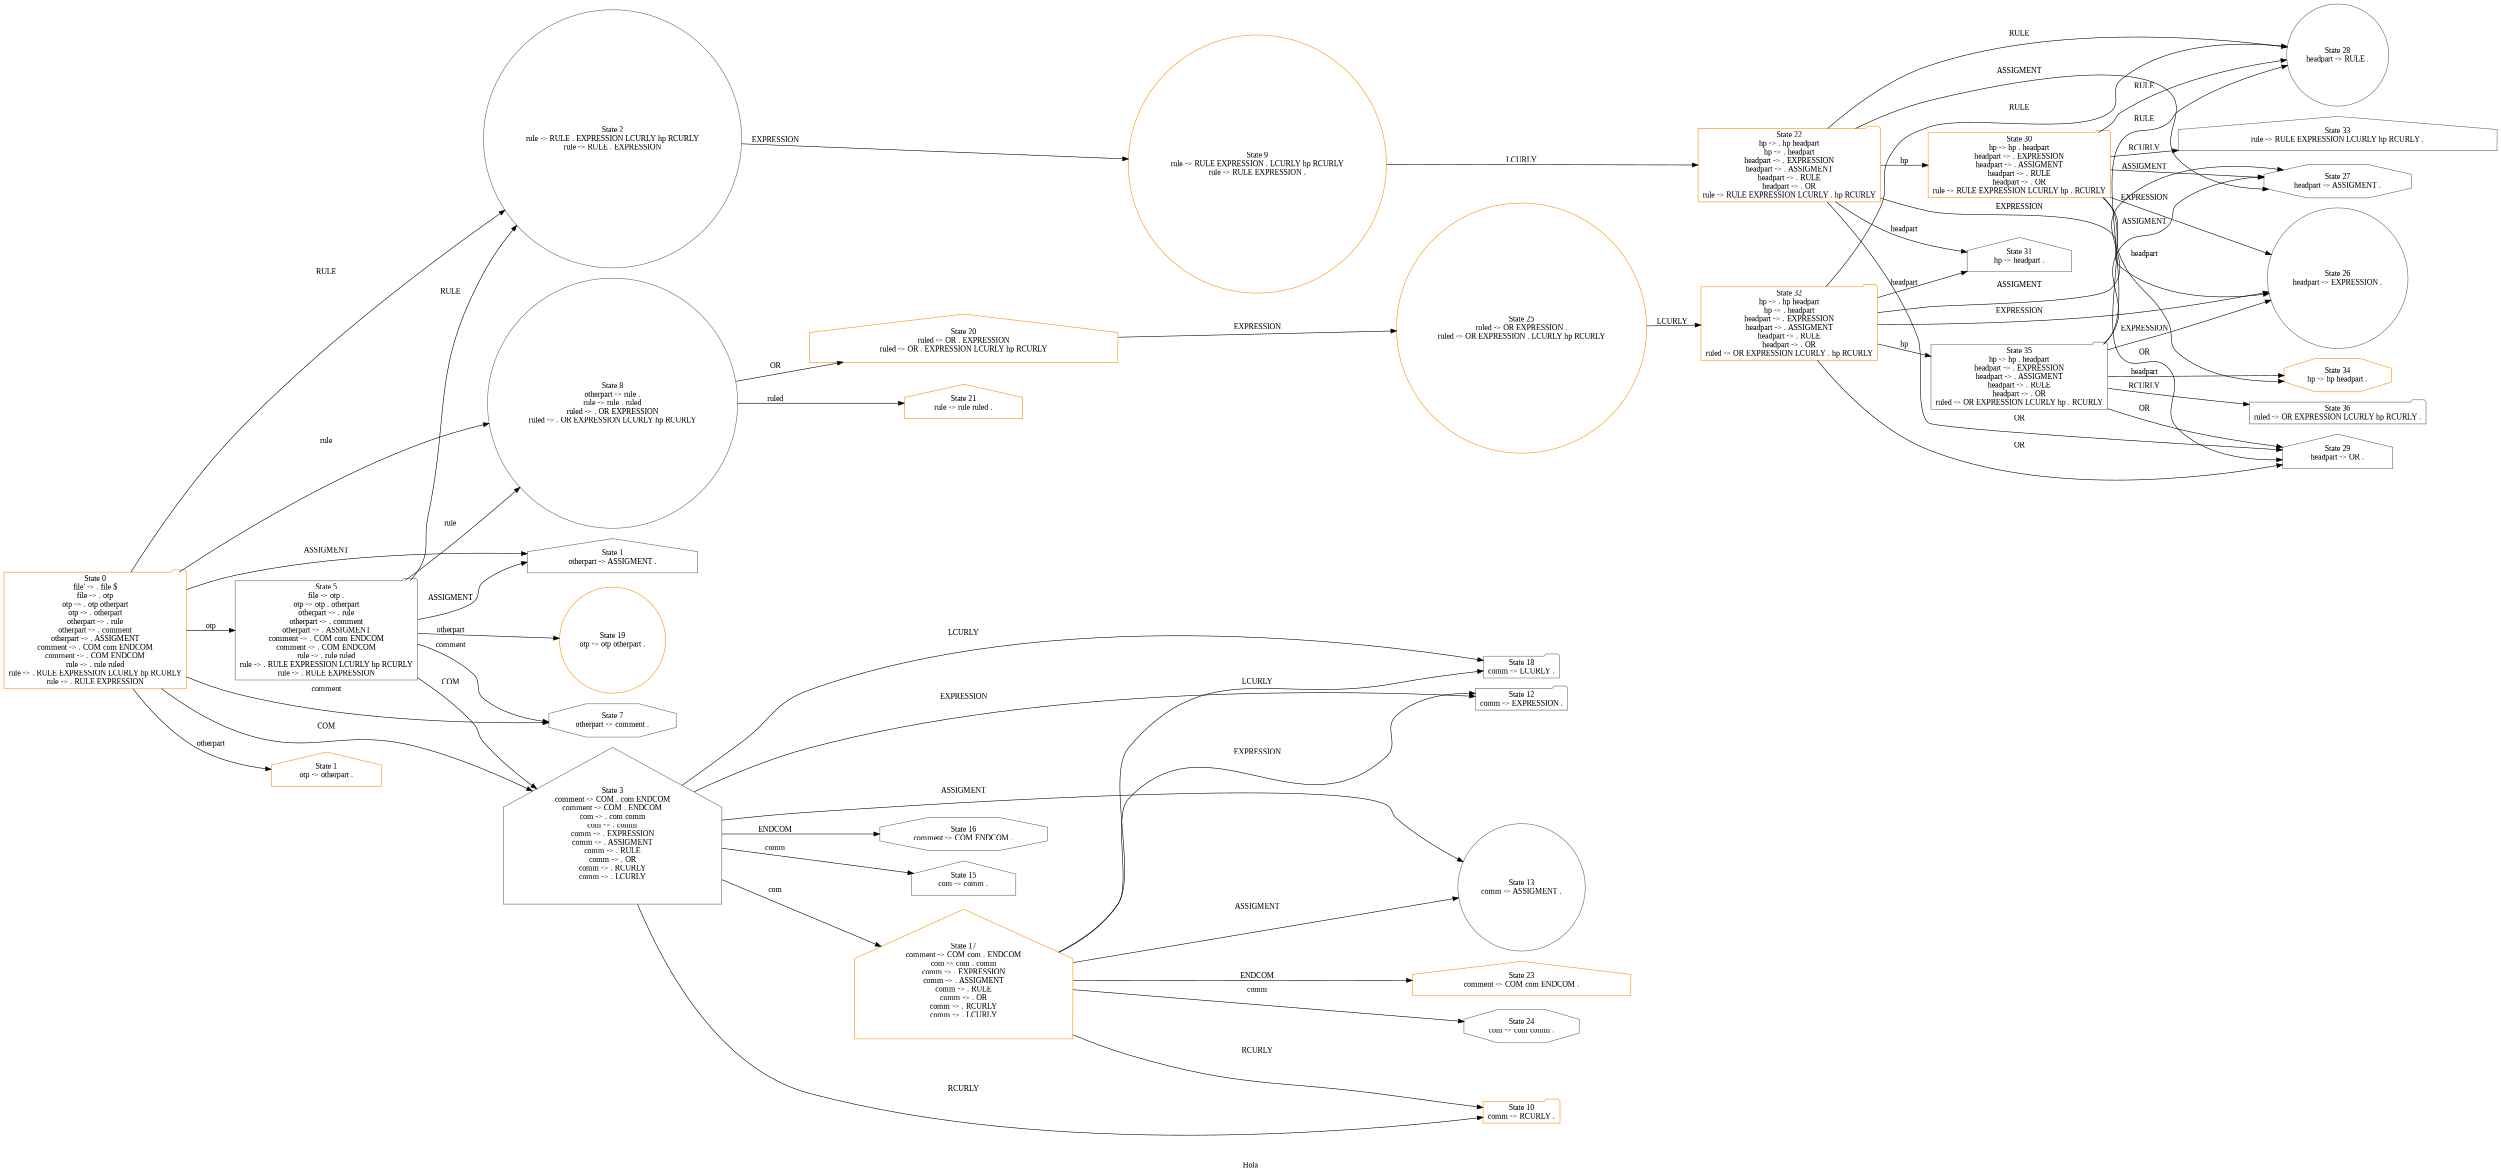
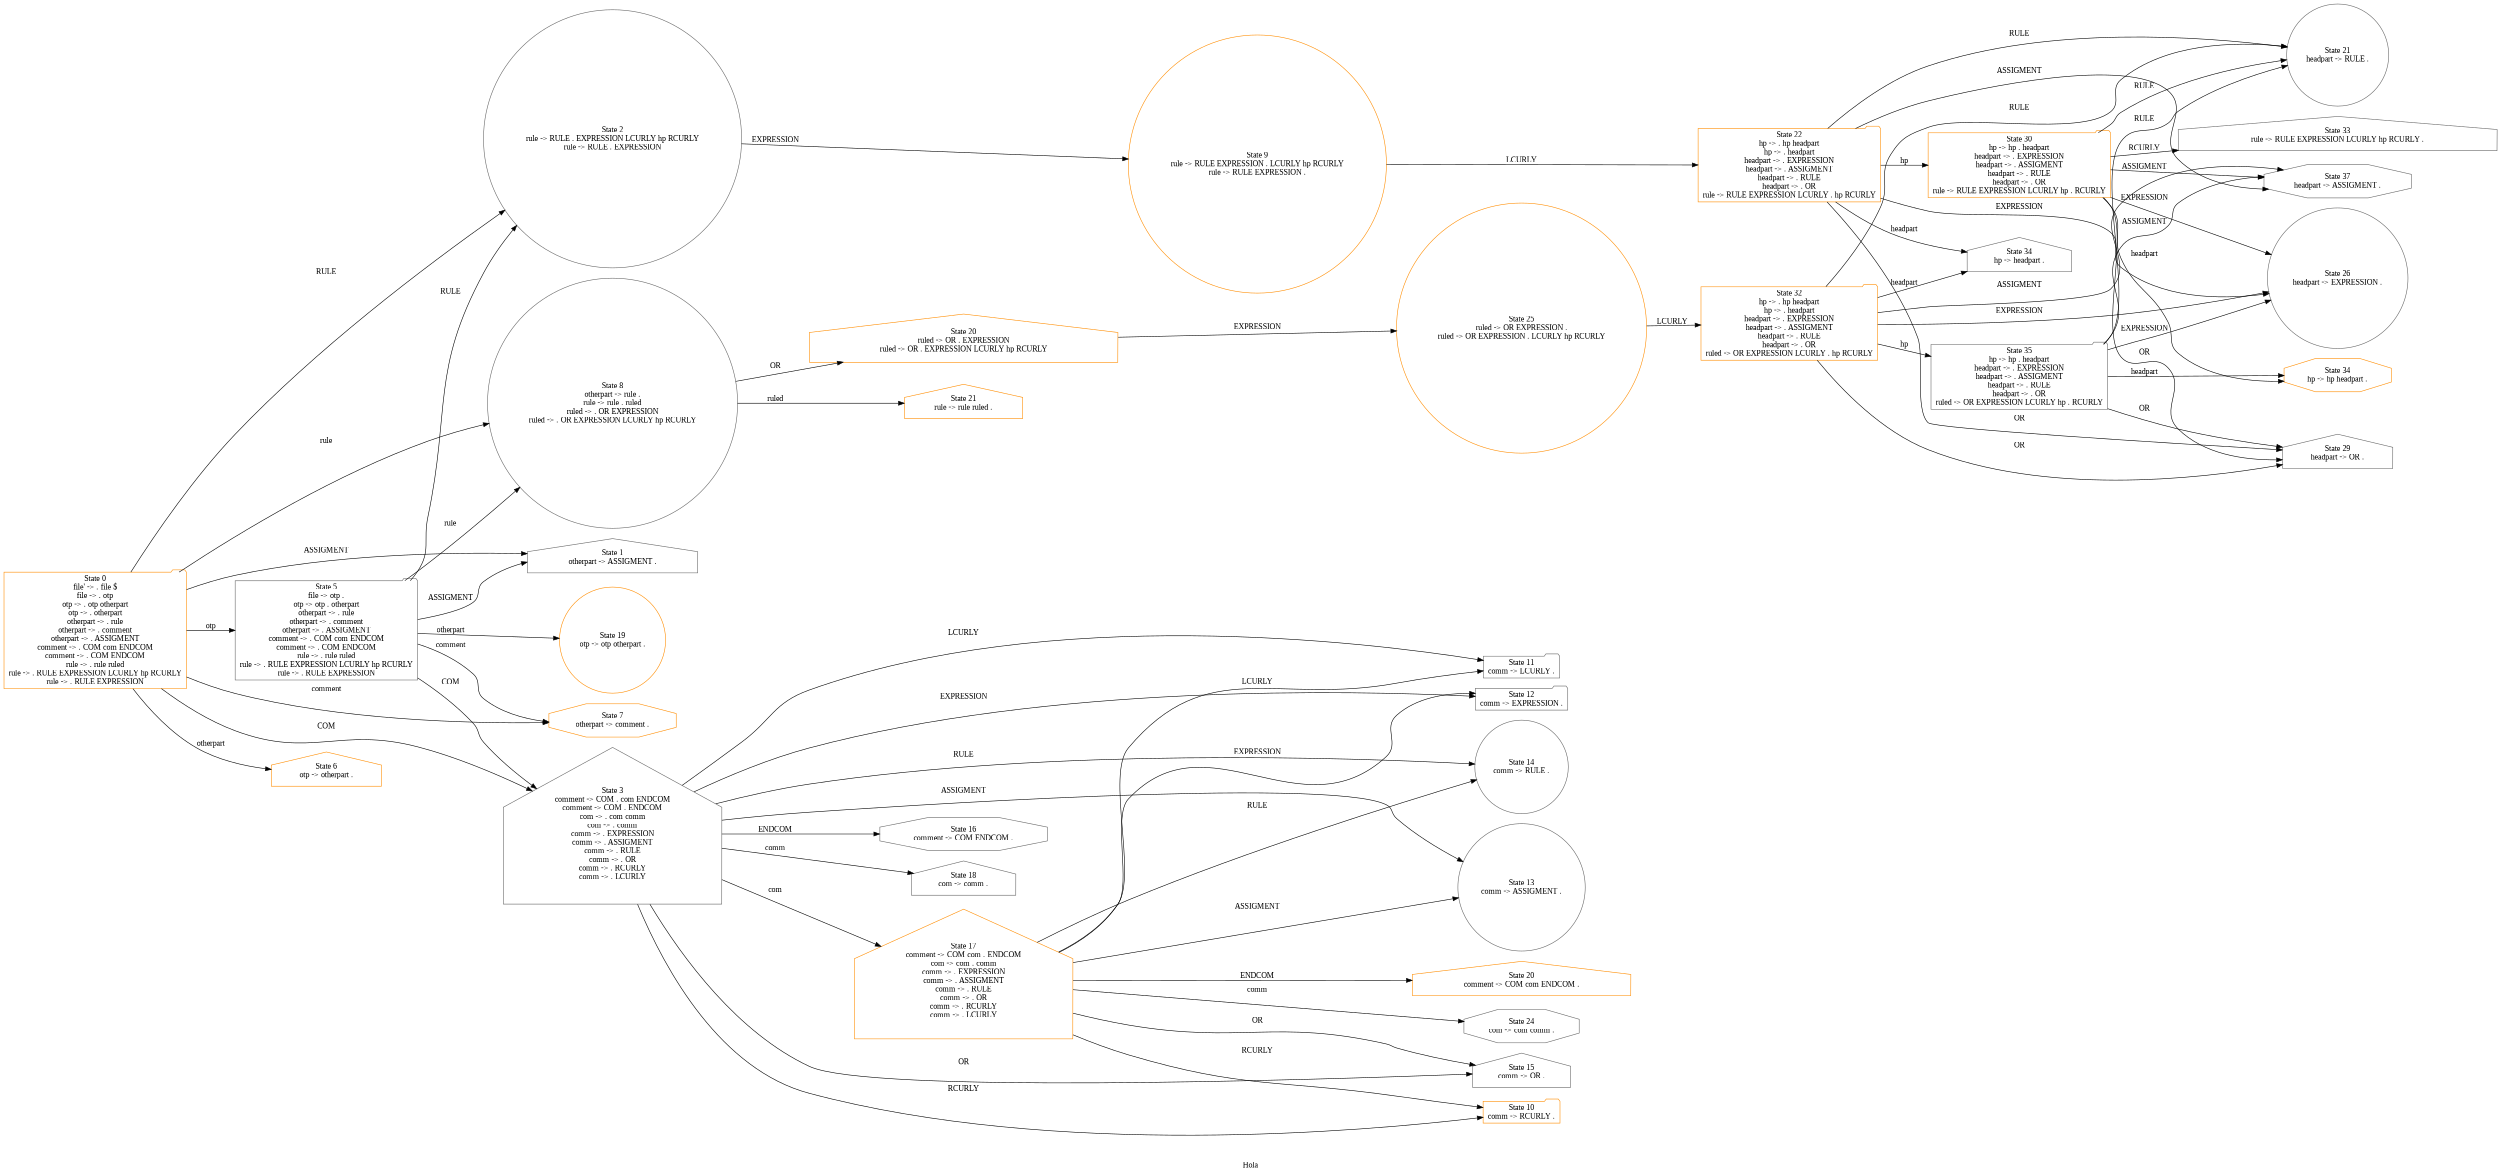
node "State 28 headpart -> RULE .": label "State 28 headpart -> RULE ." -> "State 21 headpart -> RULE ."
node "State 27 headpart -> ASSIGMENT .": label "State 27 headpart -> ASSIGMENT ." -> "State 37 headpart -> ASSIGMENT ."
node "State 31 hp -> headpart .": label "State 31 hp -> headpart ." -> "State 34 hp -> headpart ."
node "State 36 ruled -> OR EXPRESSION LCURLY hp RCURLY .": removed
node "State 18 comm -> LCURLY .": label "State 18 comm -> LCURLY ." -> "State 11 comm -> LCURLY ."
node "State 7 otherpart -> comment .": color gray40 -> darkorange
node "State 14 comm -> RULE .": added
node "State 1 otp -> otherpart .": label "State 1 otp -> otherpart ." -> "State 6 otp -> otherpart ."
node "State 15 com -> comm .": label "State 15 com -> comm ." -> "State 18 com -> comm ."
node "State 23 comment -> COM com ENDCOM .": label "State 23 comment -> COM com ENDCOM ." -> "State 20 comment -> COM com ENDCOM ."
node "State 15 comm -> OR .": added
